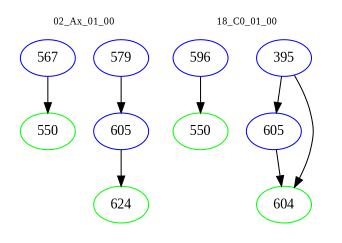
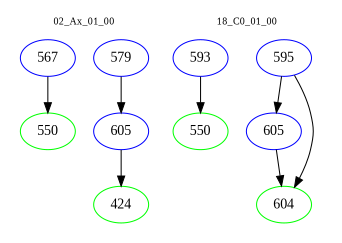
node "596": label "596" -> "593"
node "395": label "395" -> "595"
node "624": label "624" -> "424"
